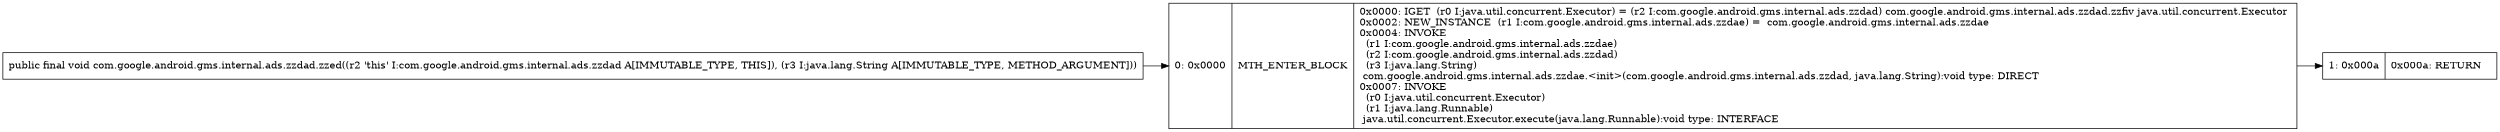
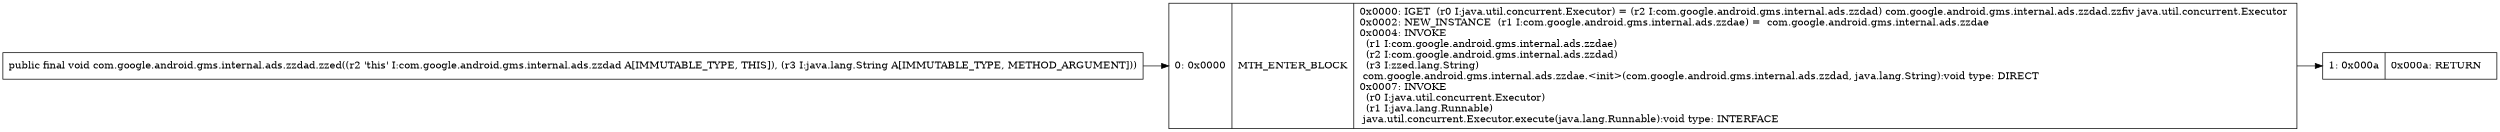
node "0: 0x0000": text "(r3 I:java.lang.String)" -> "(r3 I:zzed.lang.String)"
